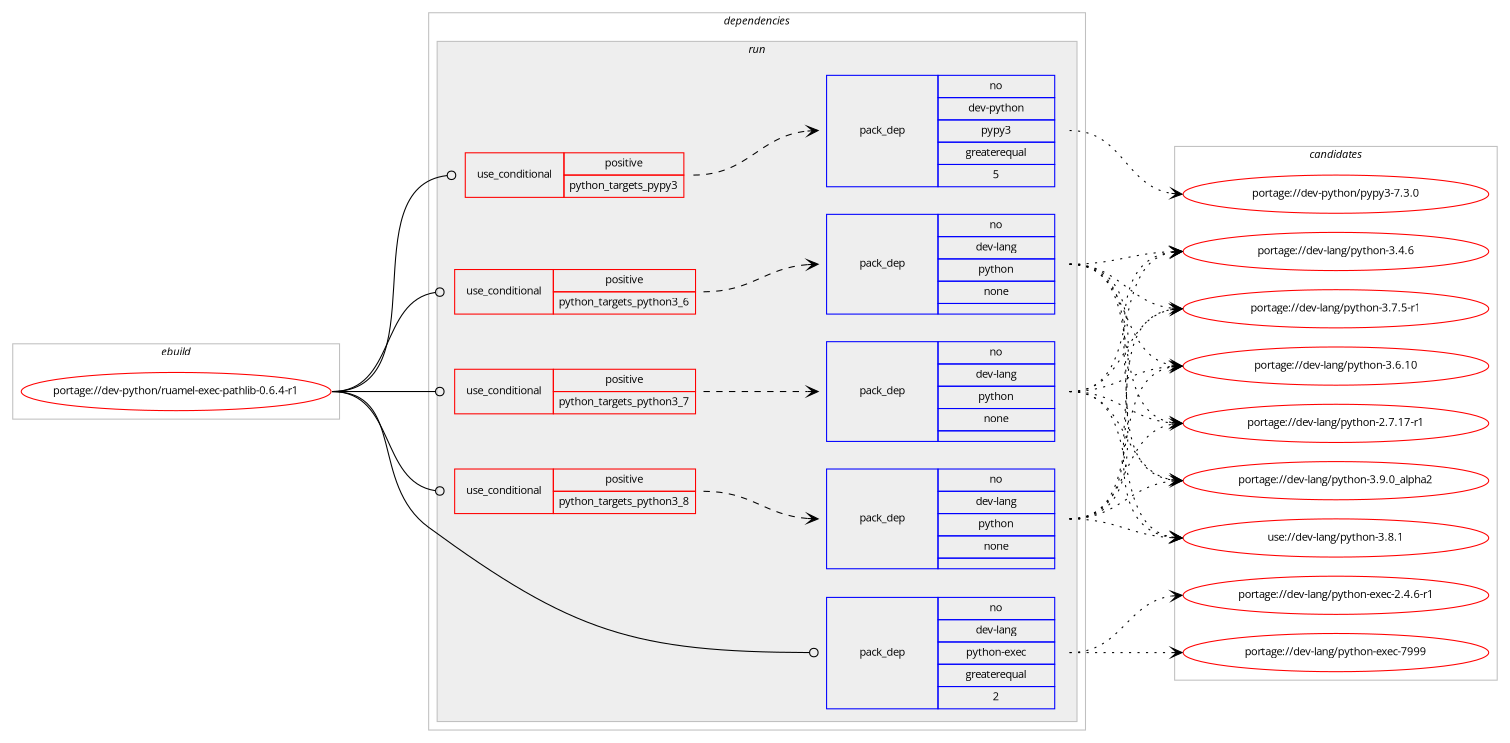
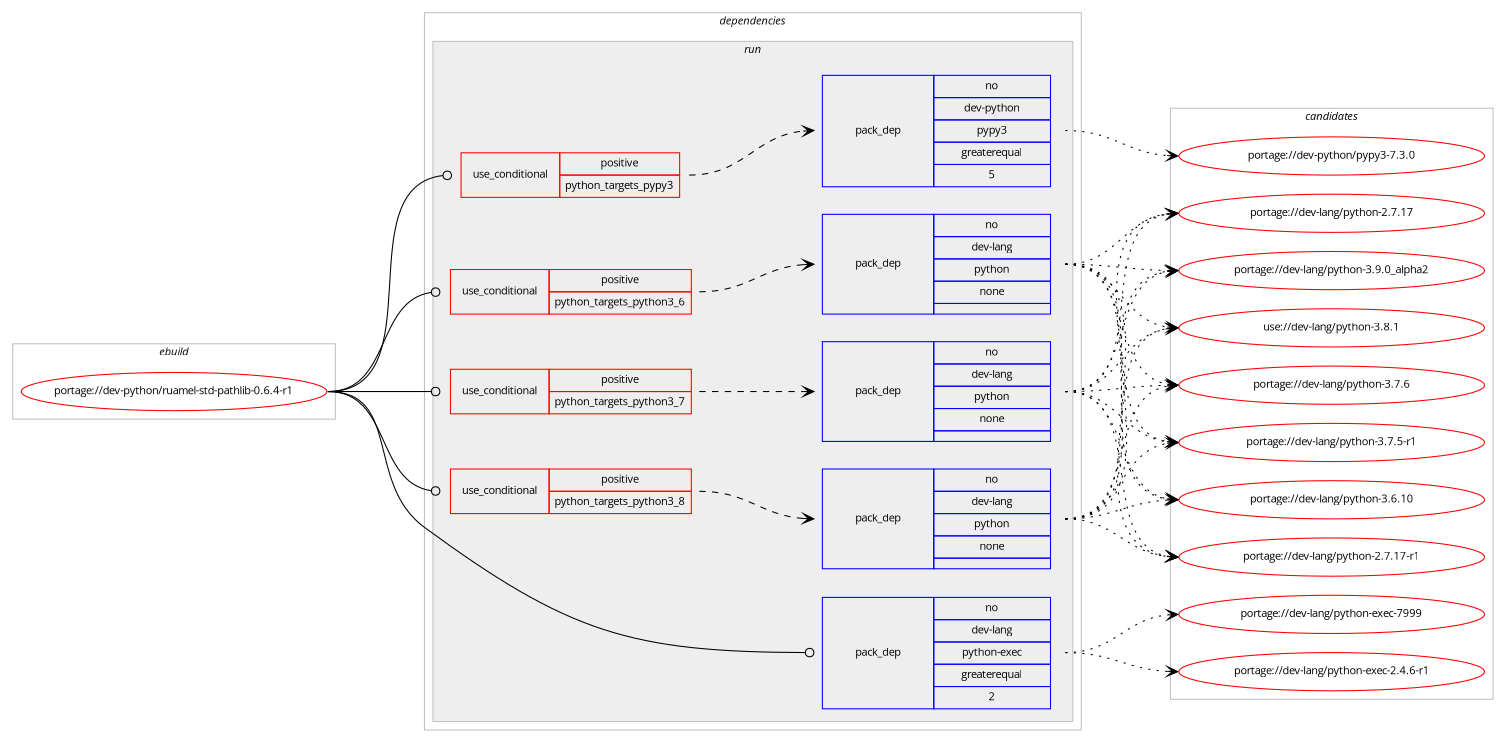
node "portage://dev-lang/python-2.7.17": added
node "portage://dev-lang/python-3.4.6": label "portage://dev-lang/python-3.4.6" -> "portage://dev-lang/python-3.7.6"
node "portage://dev-python/ruamel-exec-pathlib-0.6.4-r1": label "portage://dev-python/ruamel-exec-pathlib-0.6.4-r1" -> "portage://dev-python/ruamel-std-pathlib-0.6.4-r1"
